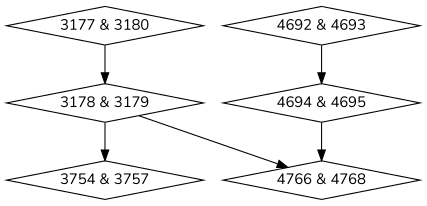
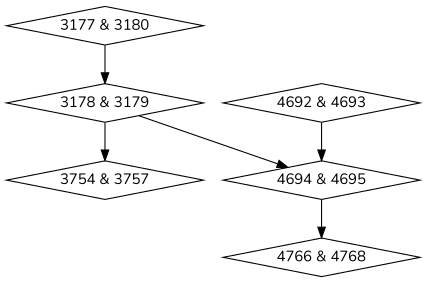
edge "3178 & 3179" -> "4766 & 4768": now "3178 & 3179" -> "4694 & 4695"
